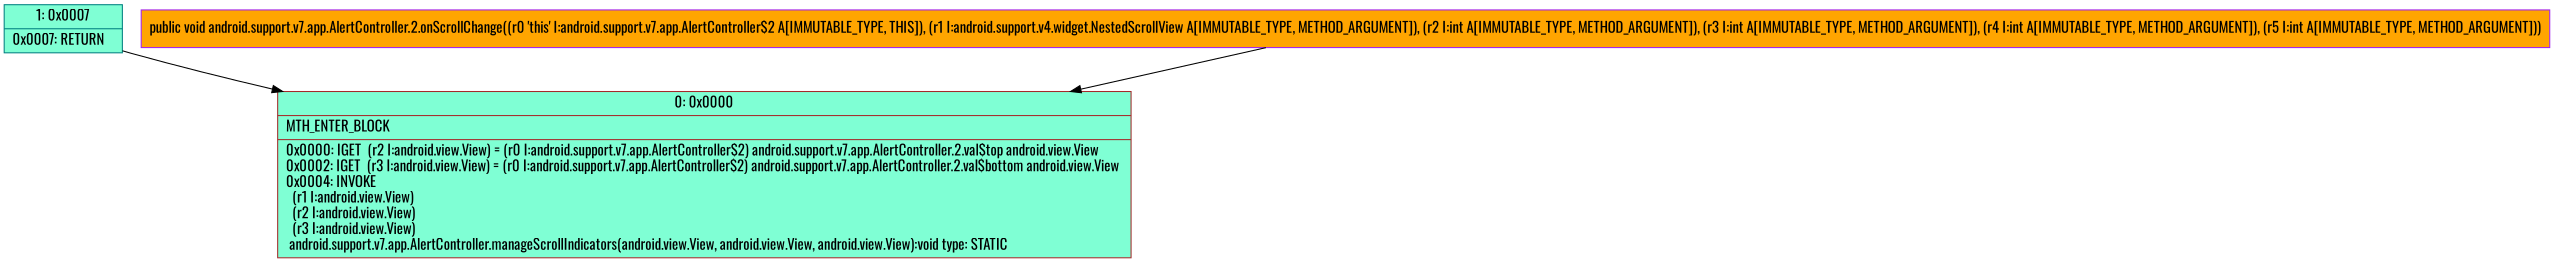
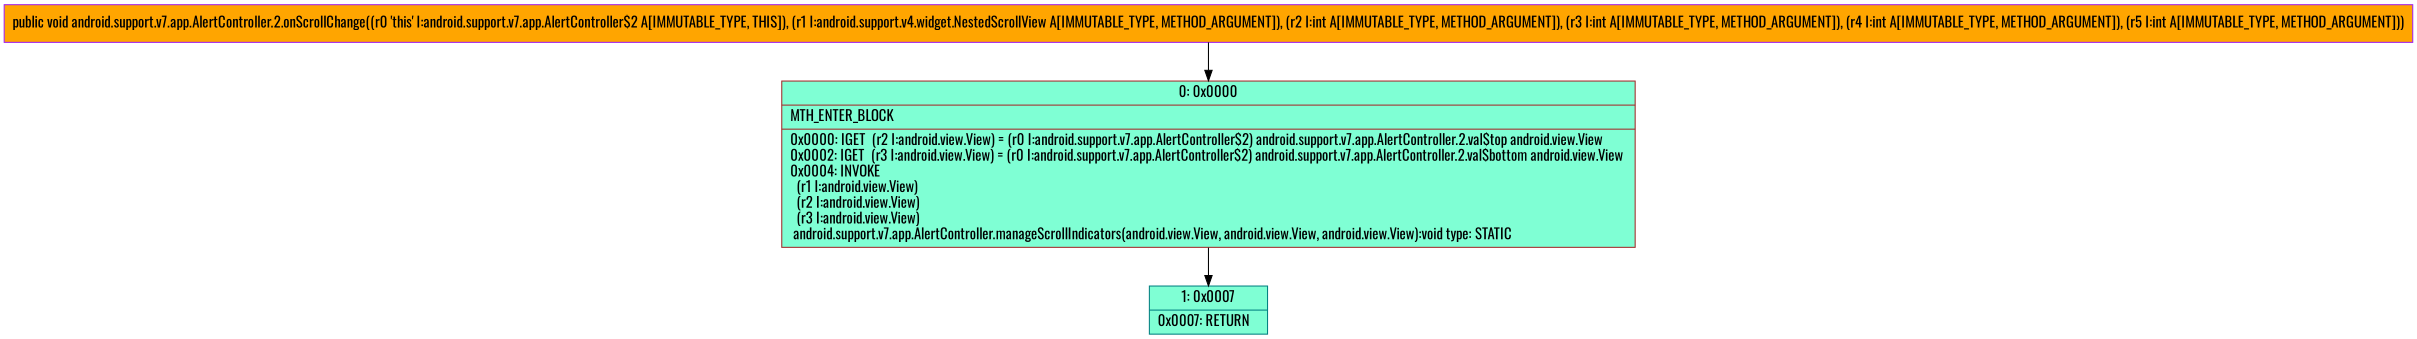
edge "1: 0x0007" -> "0: 0x0000": reversed
